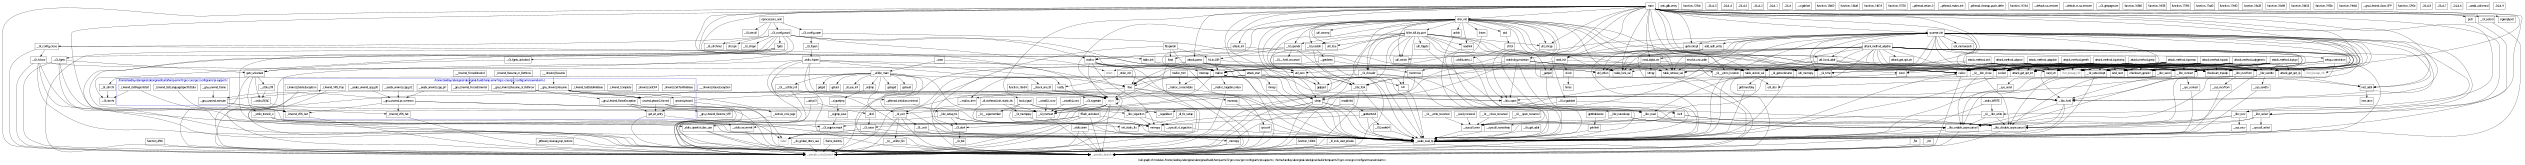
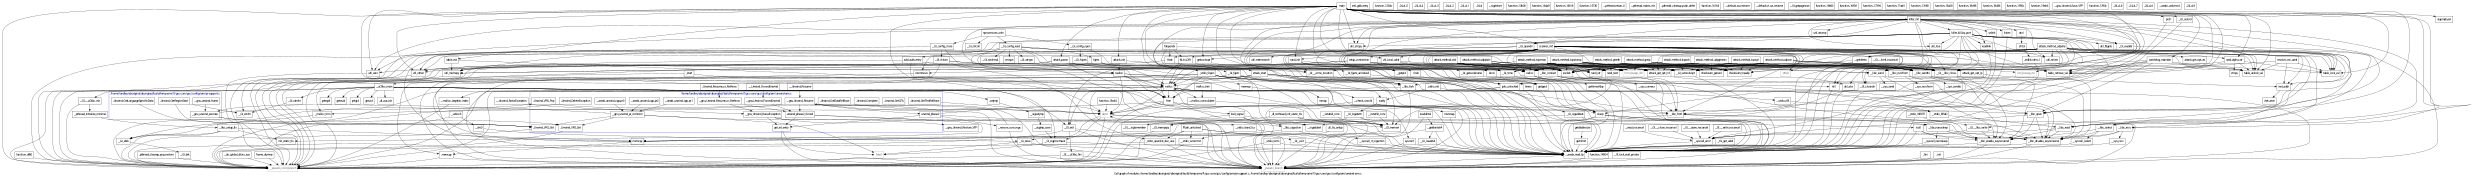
edge "attack_method_std" -> "malloc": now "calloc" -> "malloc"
edge "__sys_connect" -> "__aeabi_read_tp": removed
